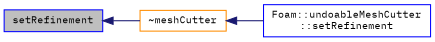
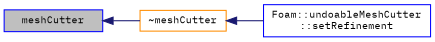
node "setRefinement": label "setRefinement" -> "meshCutter"
